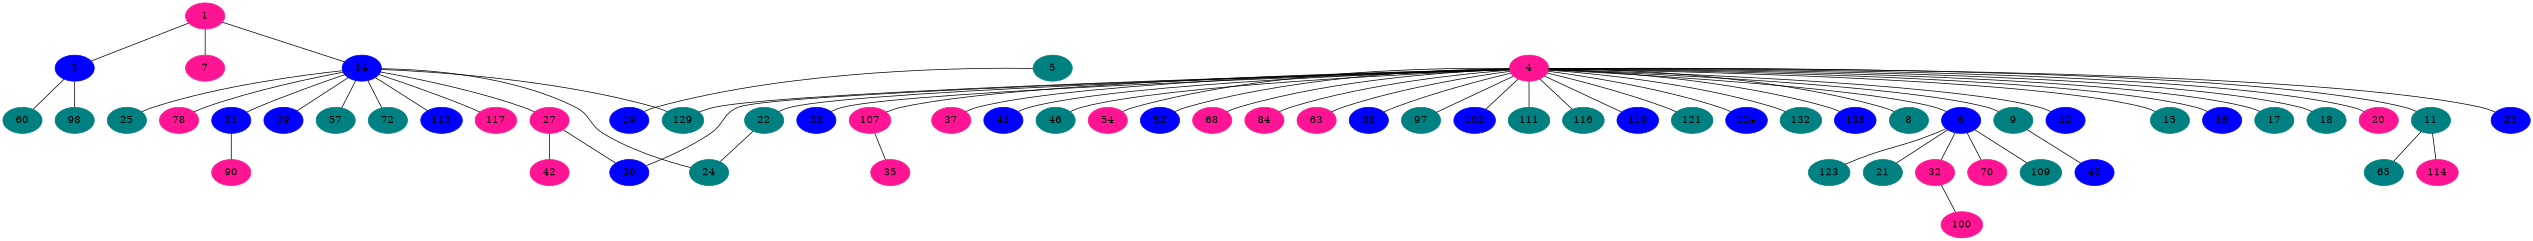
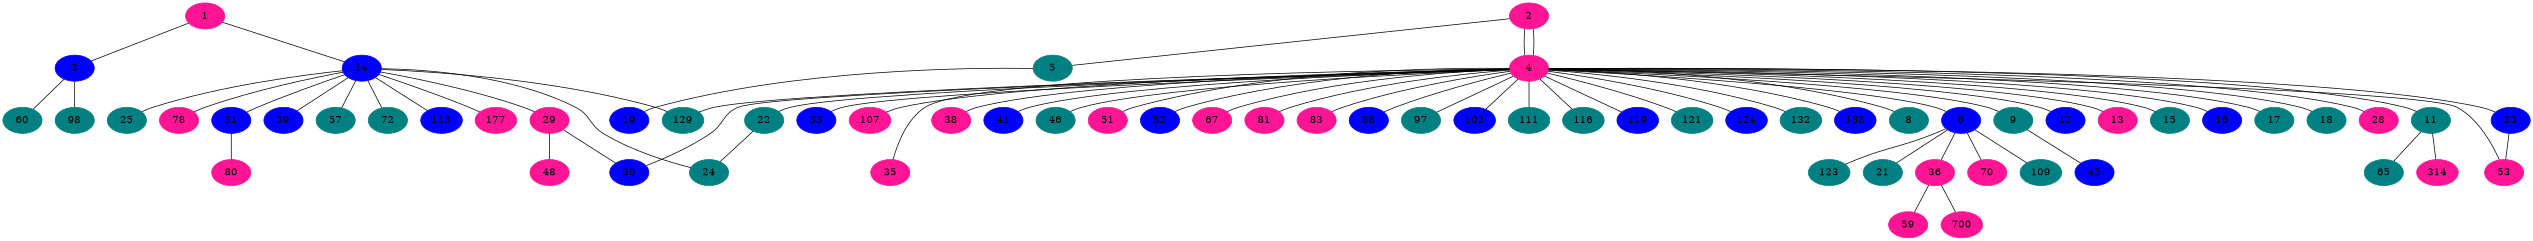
node "2": added
node "7": removed
node "117": label "117" -> "177"
node "27": label "27" -> "29"
node "37": label "37" -> "38"
node "54": label "54" -> "51"
node "68": label "68" -> "67"
node "84": label "84" -> "81"
node "63": label "63" -> "83"
node "13": added
node "20": label "20" -> "28"
edge "107" -- "35": now "4" -- "35"
node "90": label "90" -> "80"
node "42": label "42" -> "48"
node "32": label "32" -> "36"
node "114": label "114" -> "314"
node "53": added
node "59": added
node "100": label "100" -> "700"
